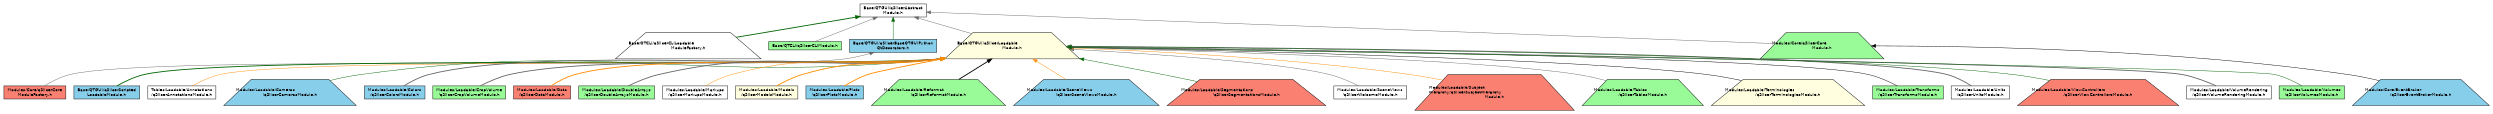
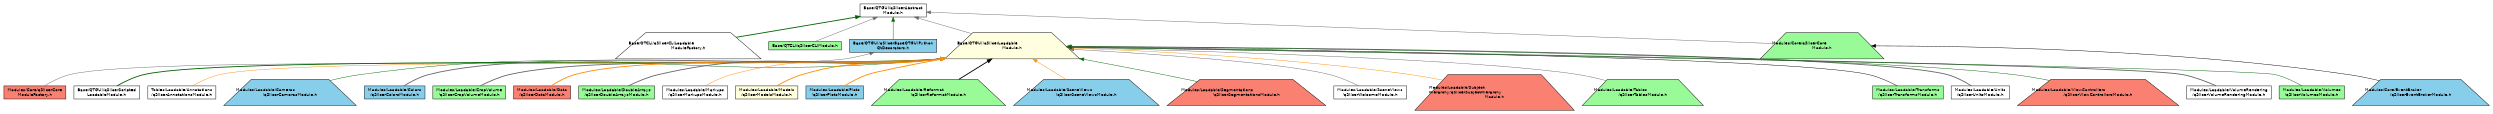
node "Base/QTGUI/qSlicerScripted LoadableModule.h": fillcolor skyblue -> white
node "Modules/Loadable/Terminologies /qSlicerTerminologiesModule.h": removed
